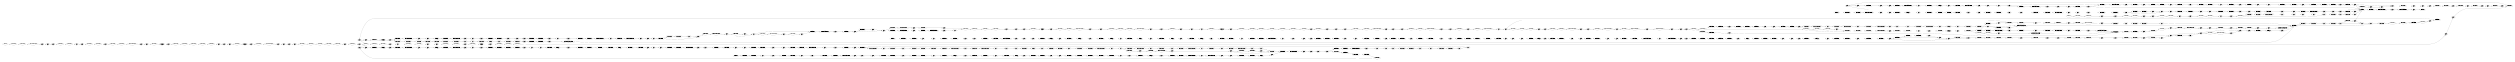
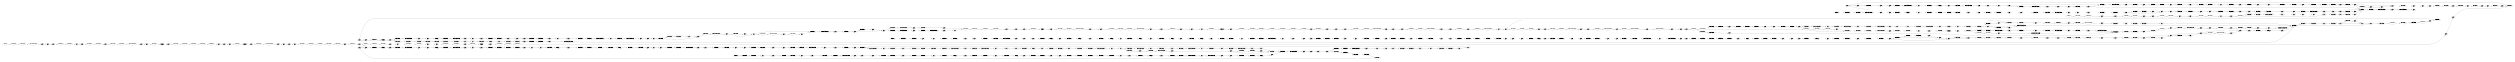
node "RETURN": removed
